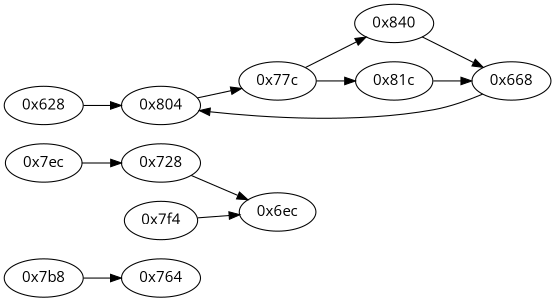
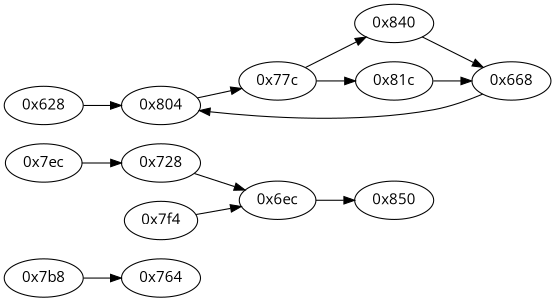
node "0x850": added
